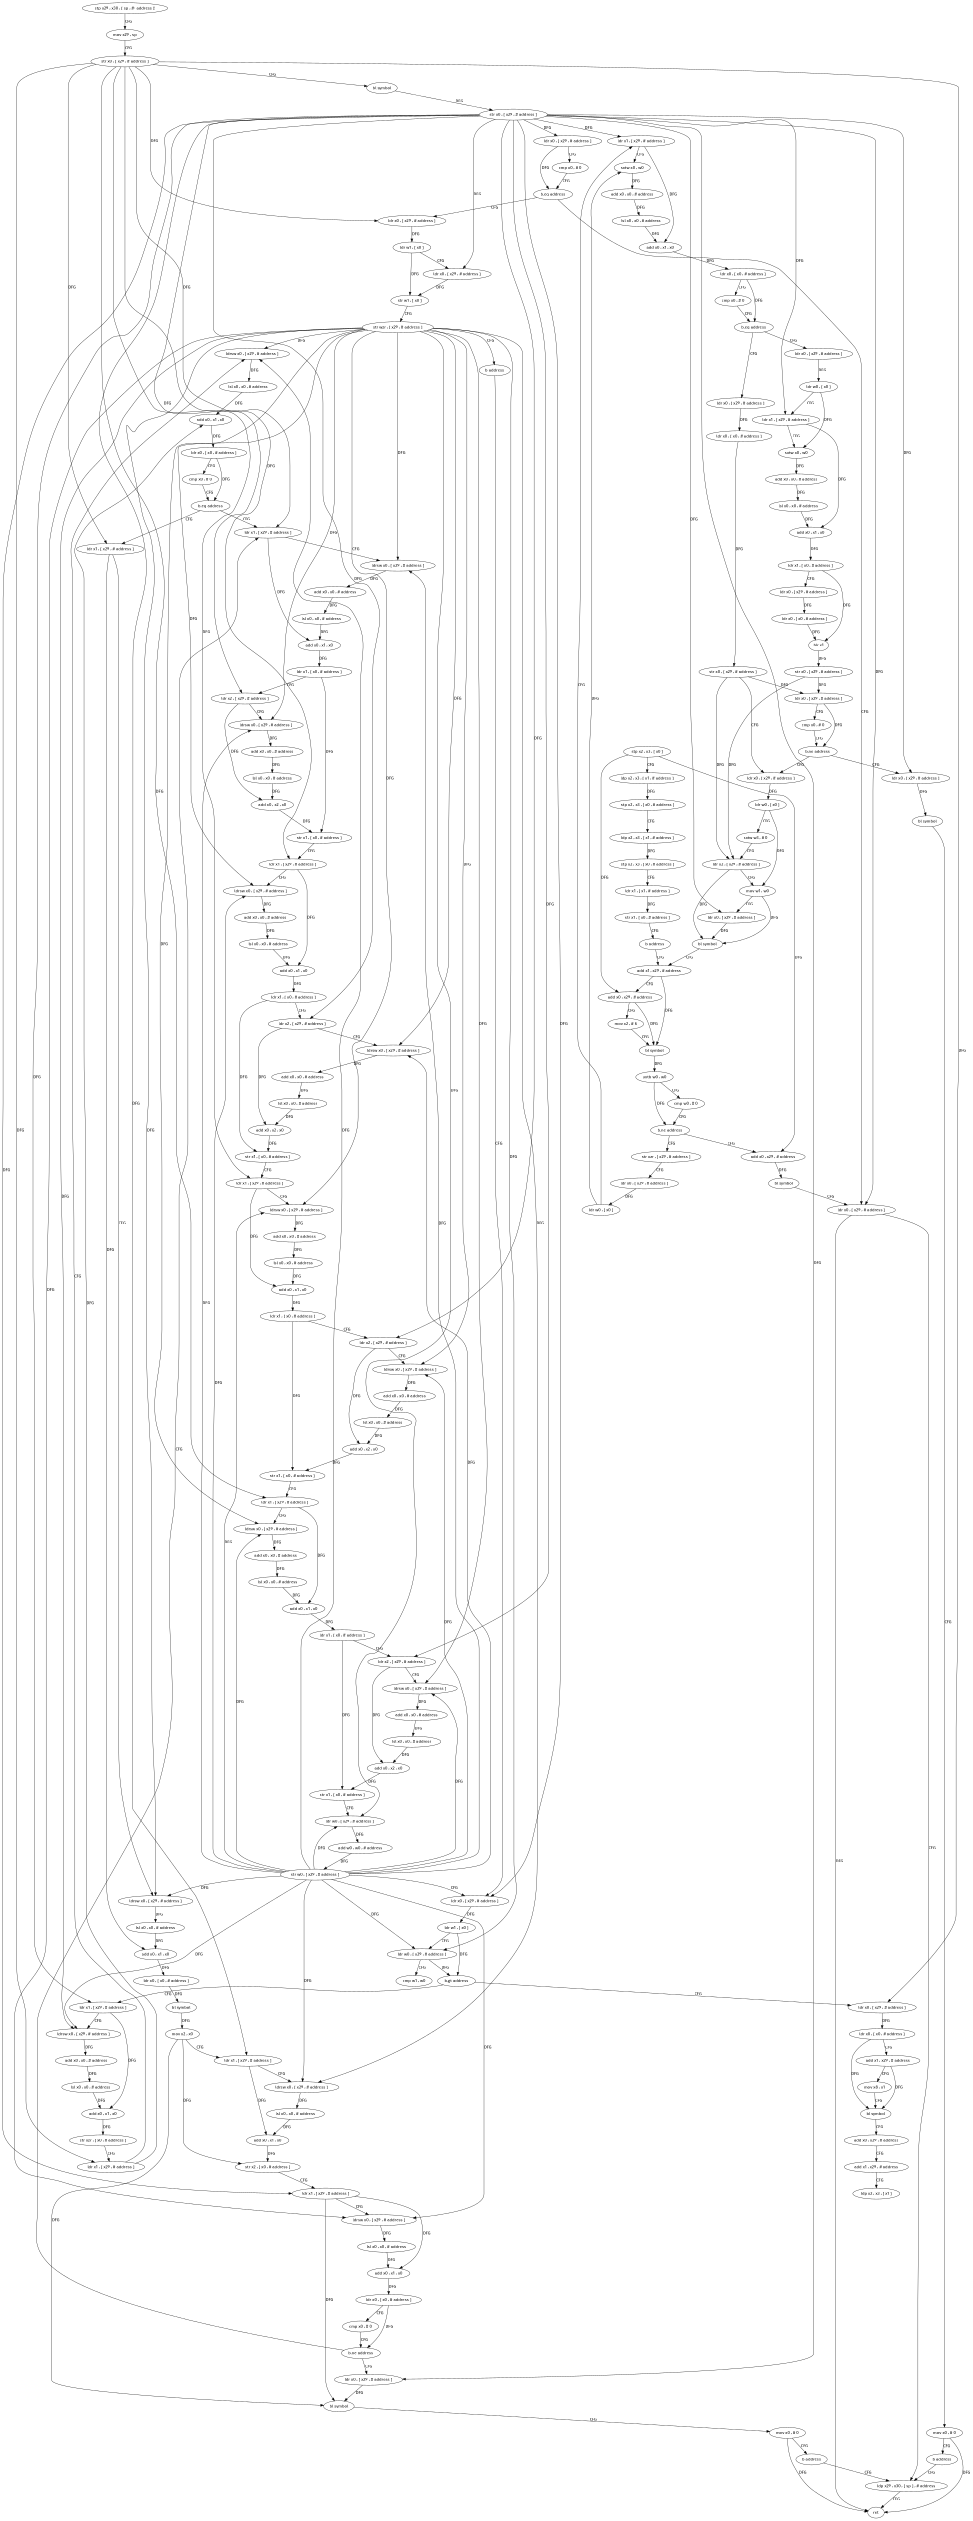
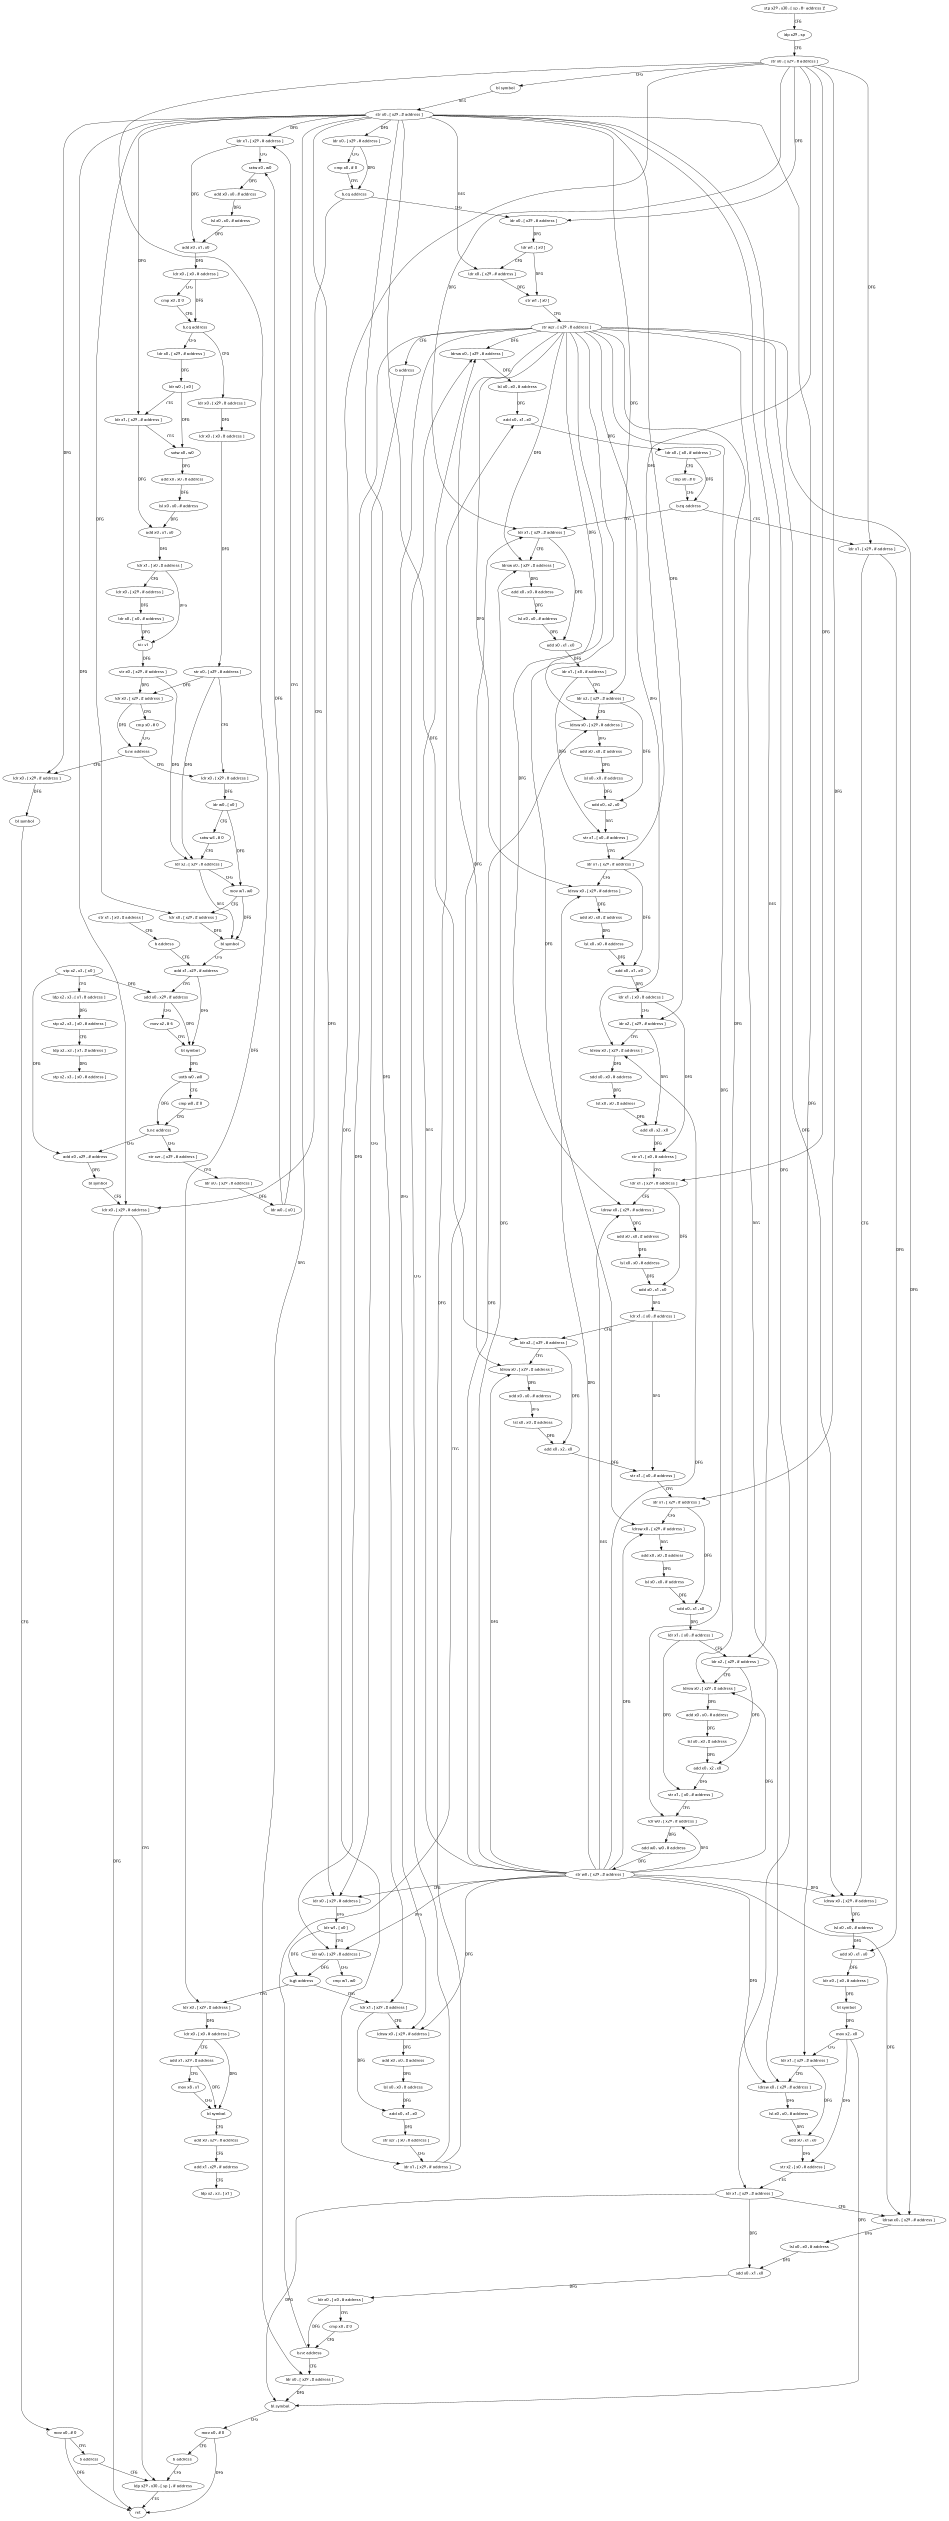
node "mov x29 , sp": label "mov x29 , sp" -> "ldp x29 , sp"
node "ldr x1 , [ x1 , # address ]": removed
